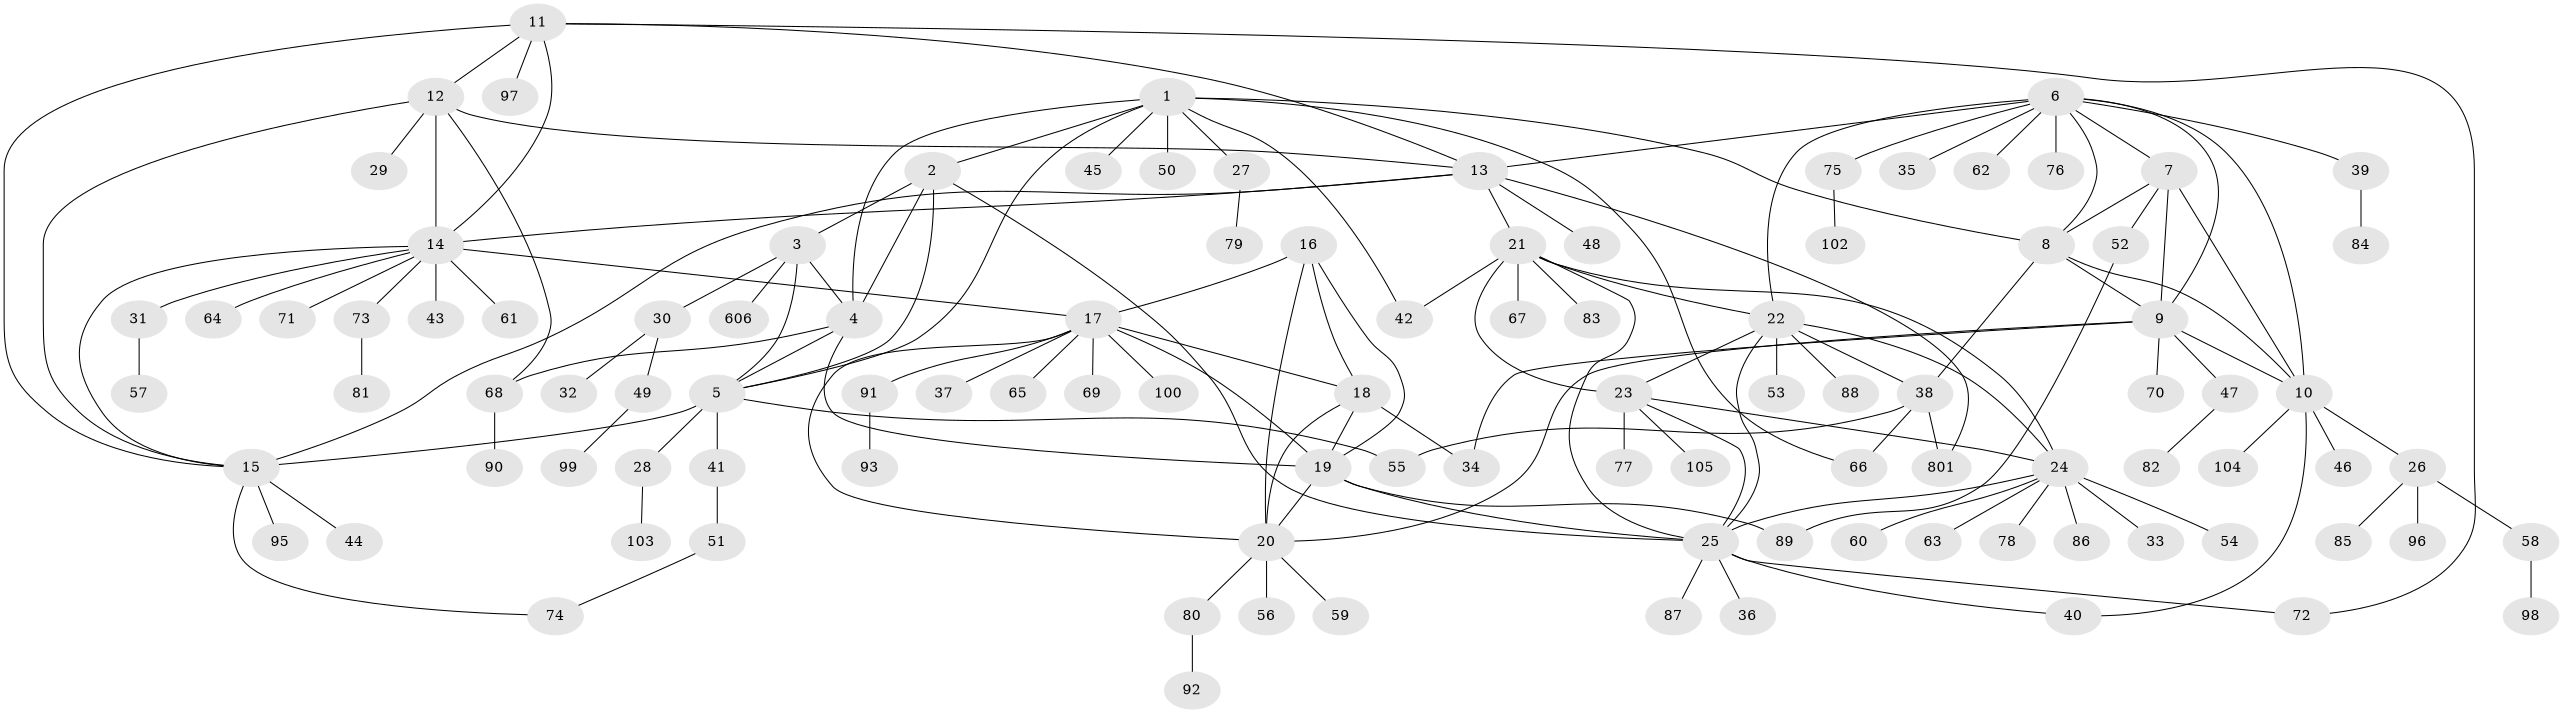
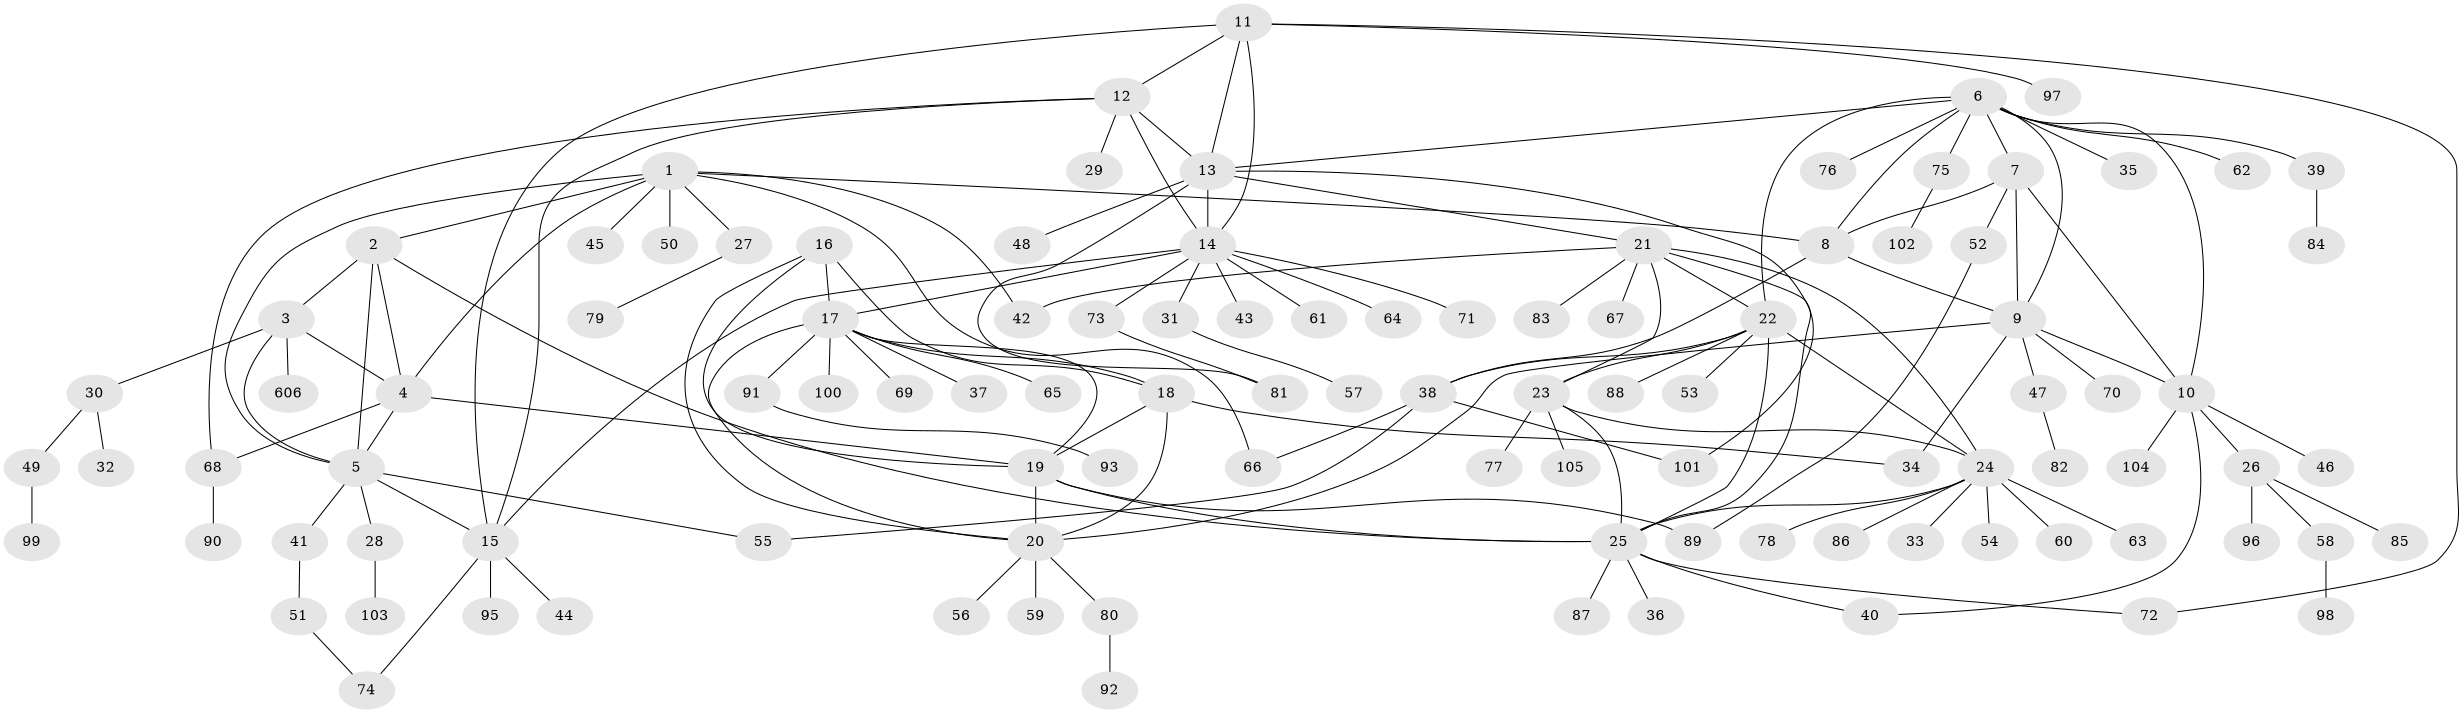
edge "13" -- "15": now "13" -- "81"
edge "8" -- "10": removed
node "801": label "801" -> "101"
